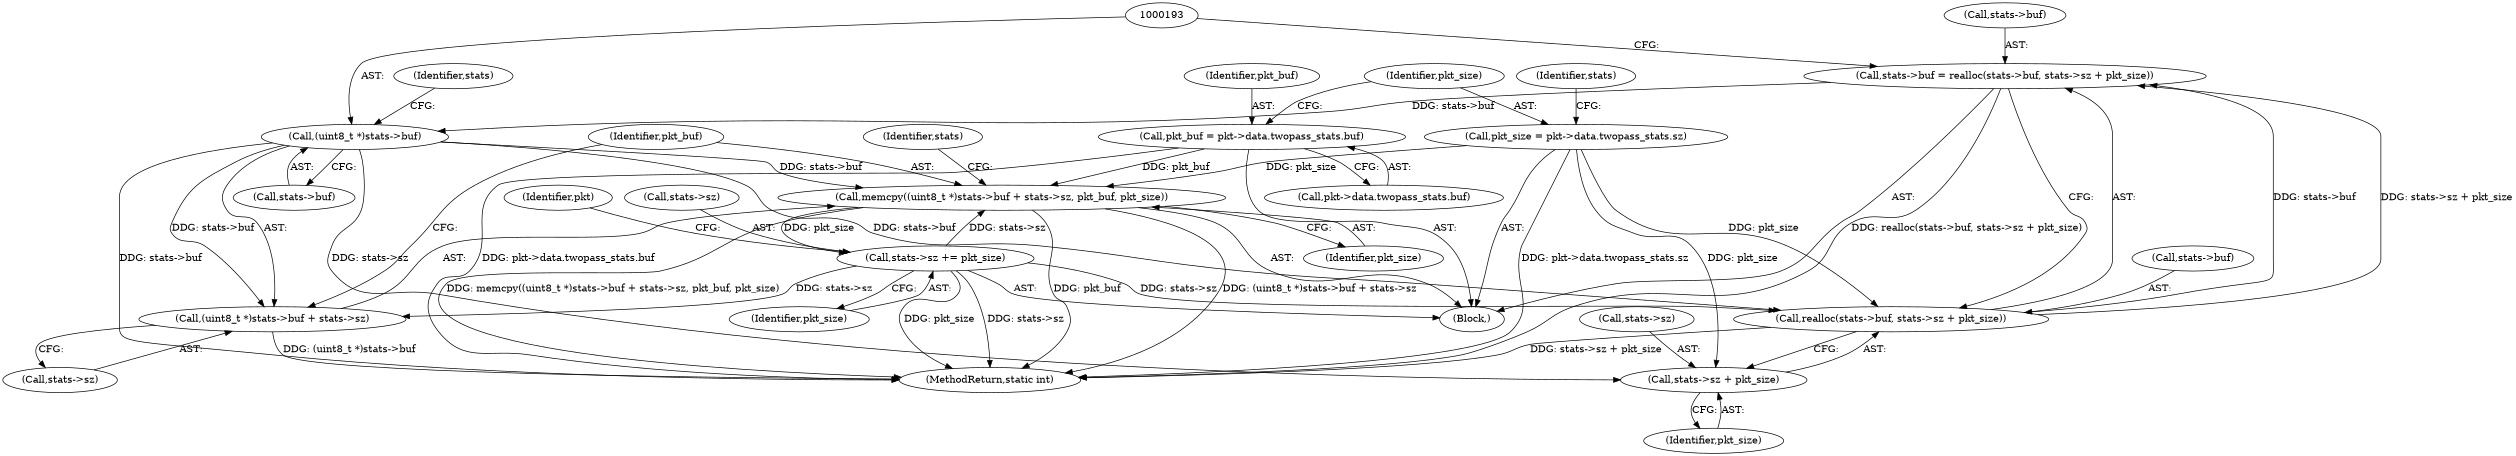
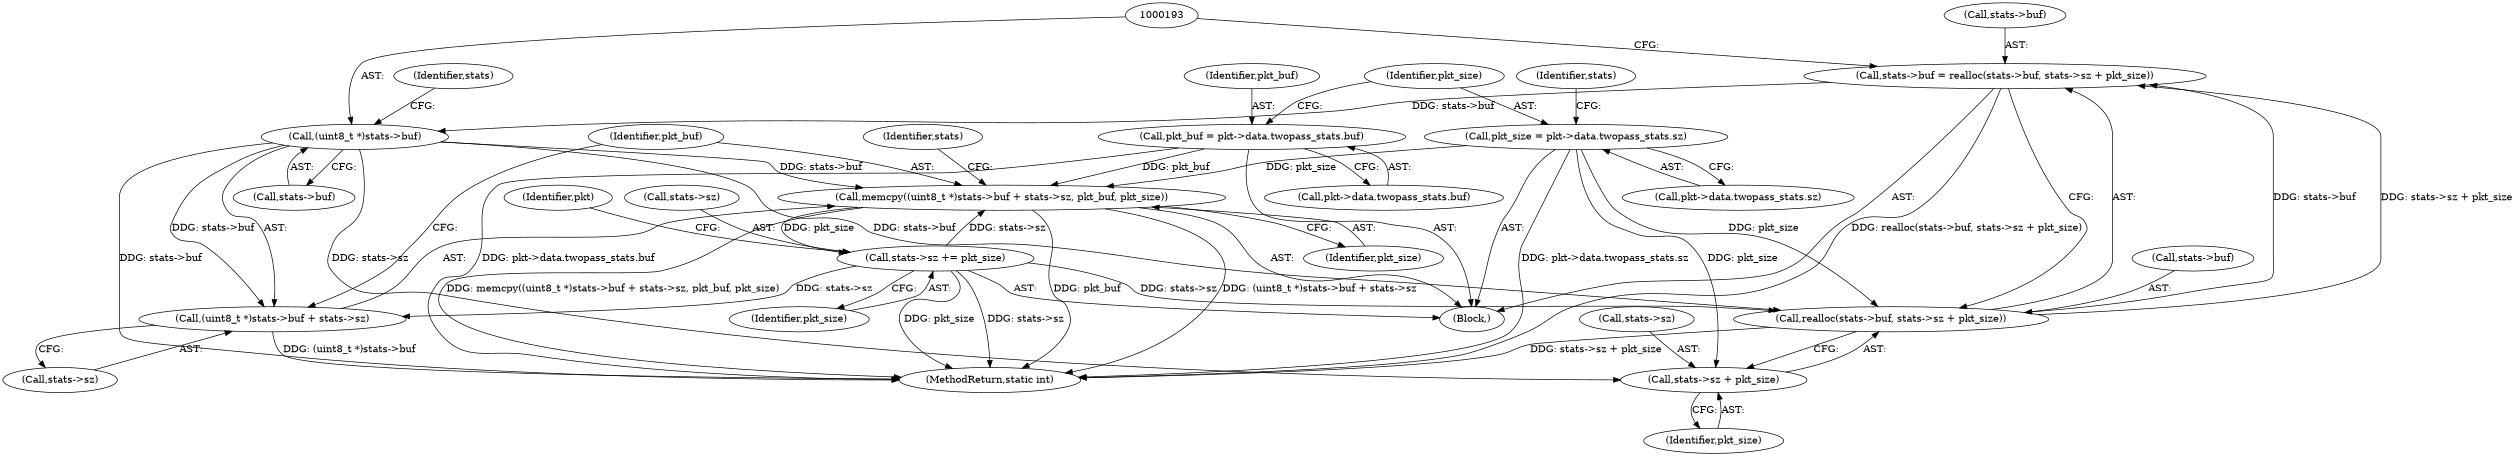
node "(Call,pkt->data.twopass_stats.sz)": added
